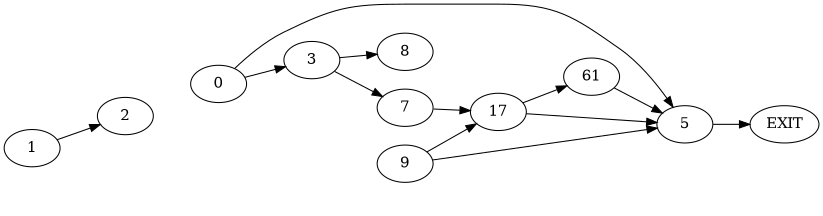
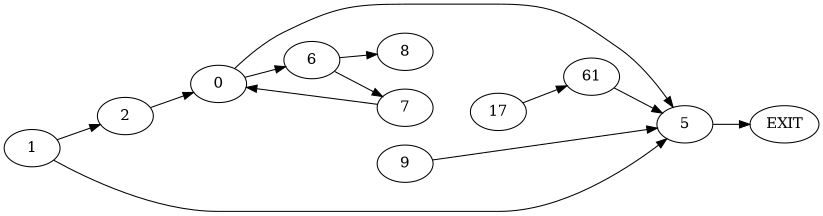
node "3": label "3" -> "6"
edge "2" -> "0": added
edge "7" -> "17": now "7" -> "0"
edge "17" -> "5": now "1" -> "5"
edge "9" -> "17": removed
